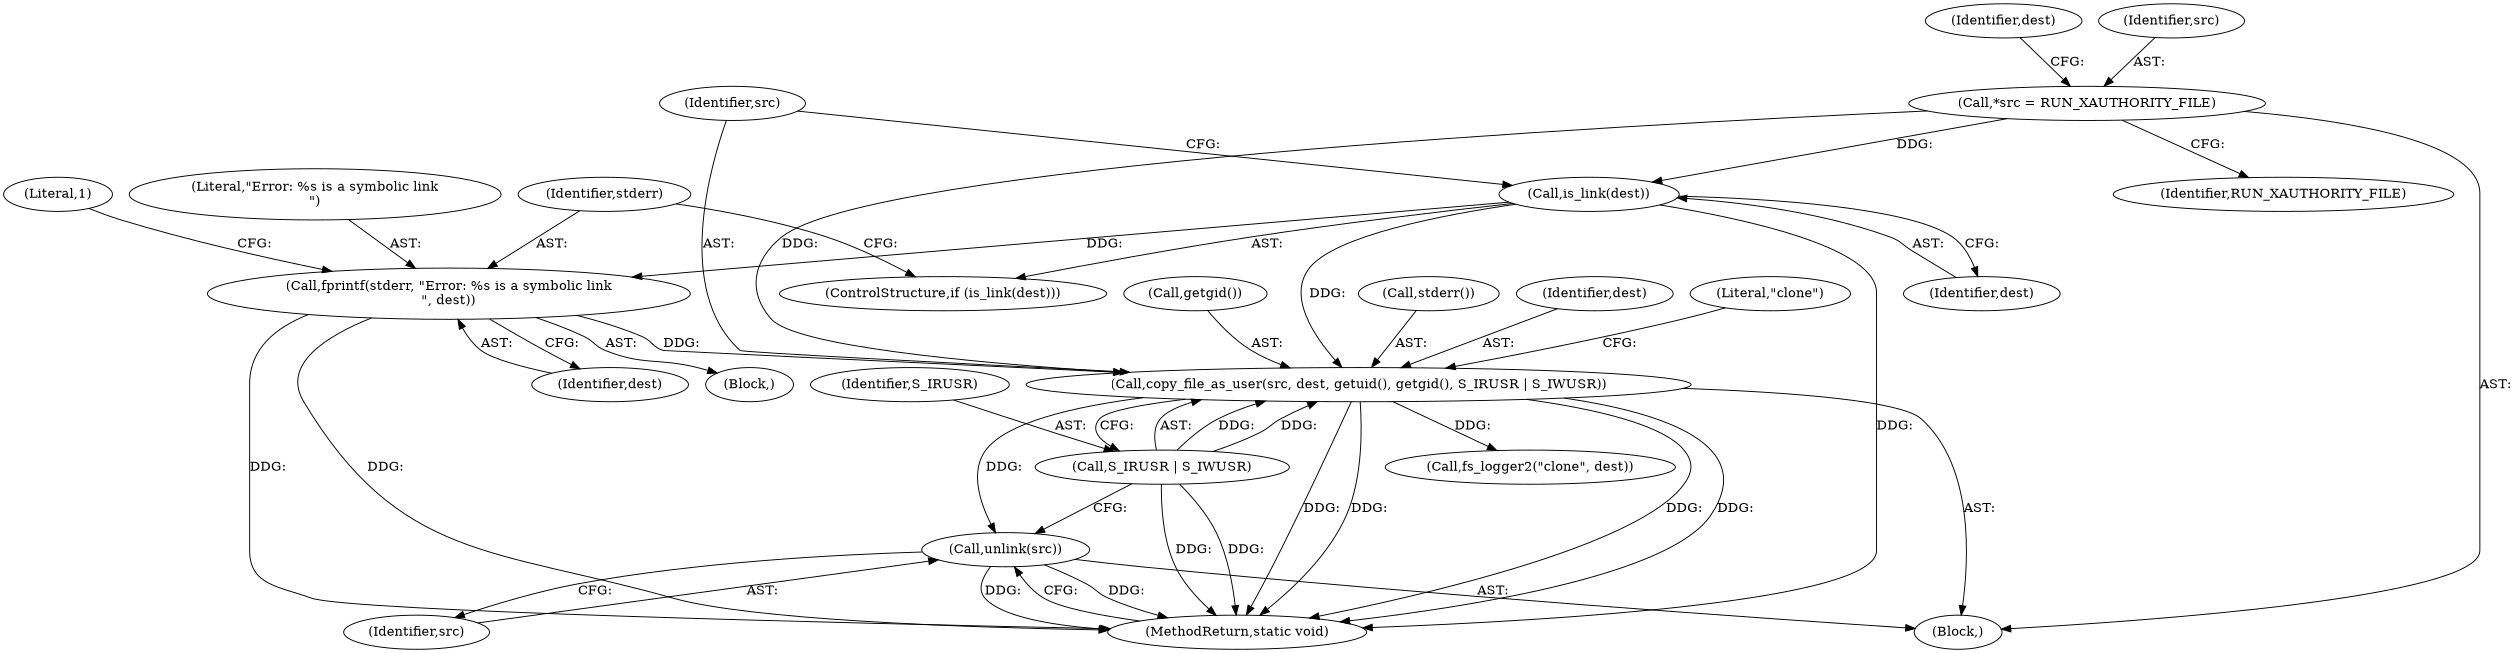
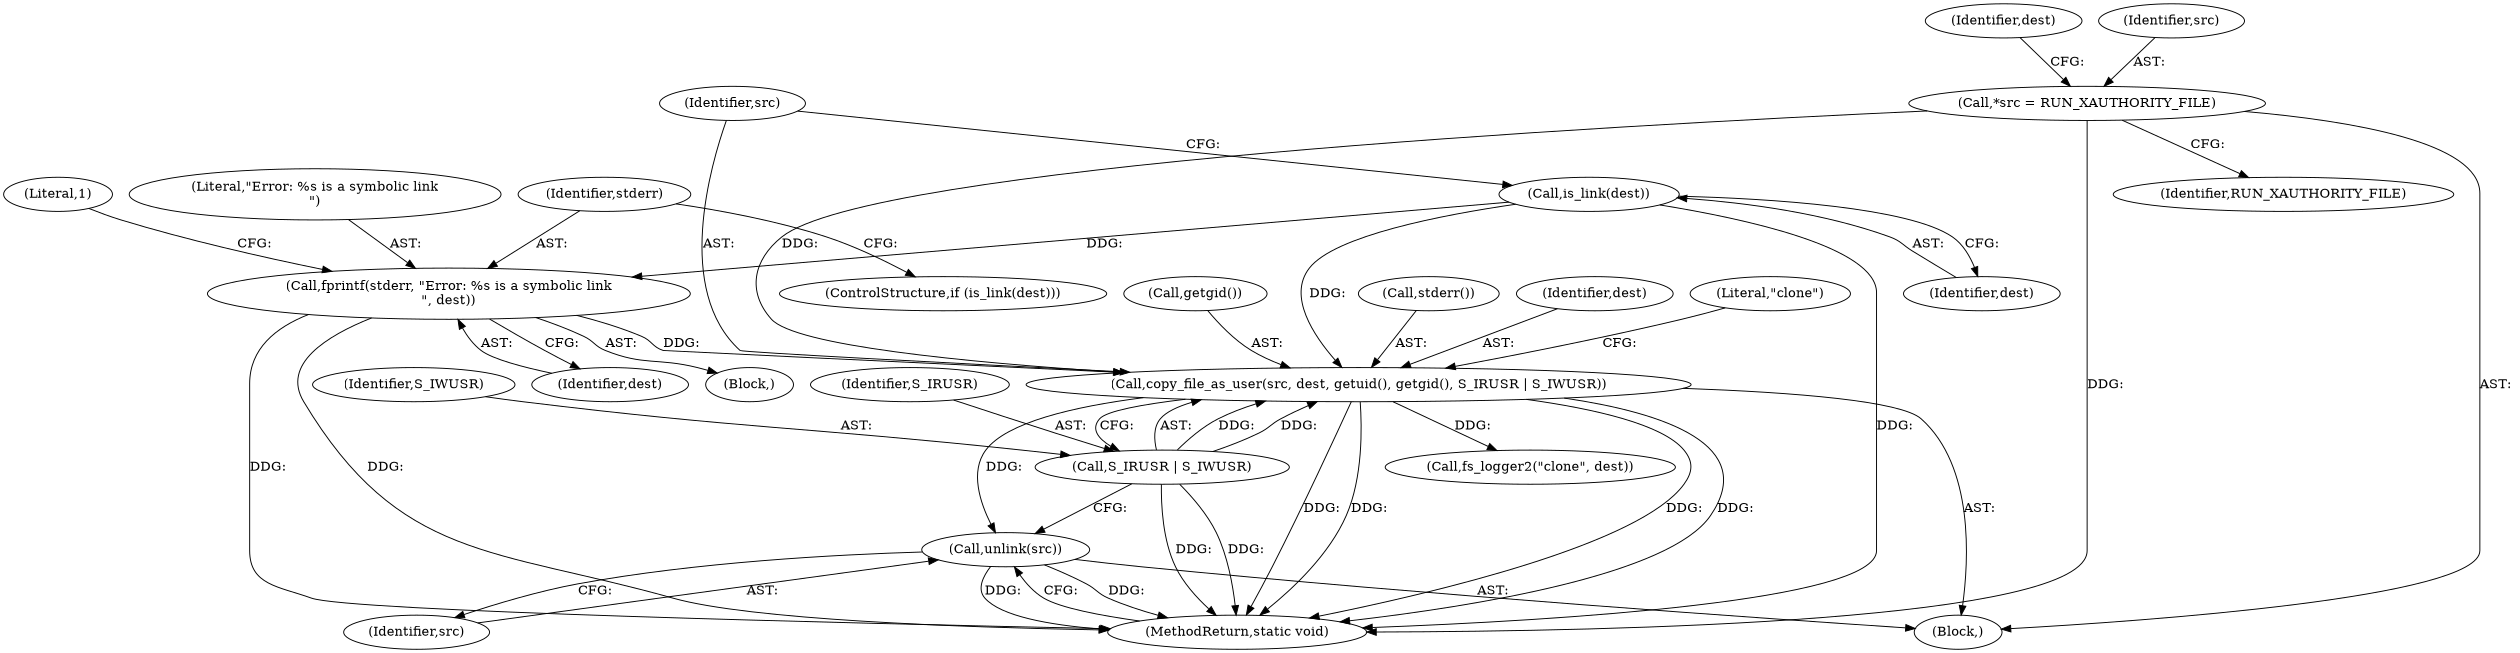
edge "(Call,*src = RUN_XAUTHORITY_FILE)" -> "(Call,is_link(dest))": now "(Call,*src = RUN_XAUTHORITY_FILE)" -> "(MethodReturn,static void)"
edge "(Call,is_link(dest))" -> "(ControlStructure,if (is_link(dest)))": removed, label "AST:"
node "(Identifier,S_IWUSR)": added
